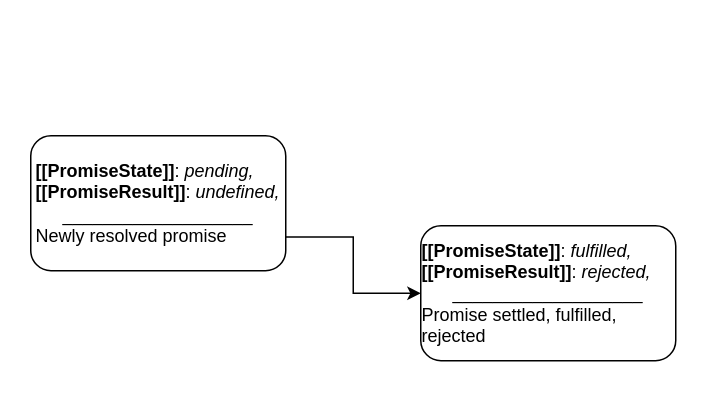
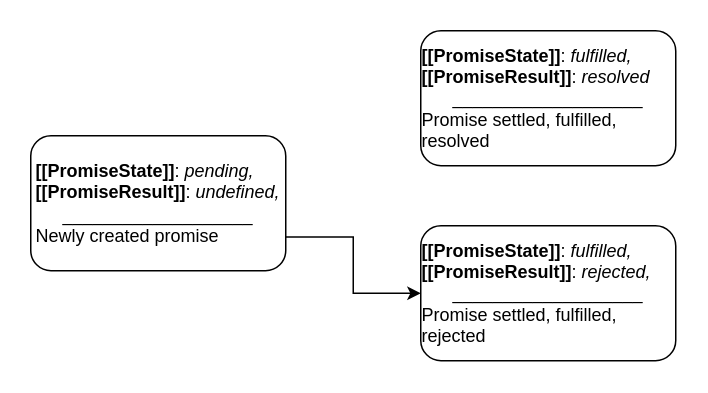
node "[[PromiseState]]: fulfilled, [[PromiseResult]]: resolved ___________________ Promise settled, fulfilled, resolved": added
node "[[PromiseState]]: pending, [[PromiseResult]]: undefined, ___________________ Newly resolved promise": label "[[PromiseState]]: pending, [[PromiseResult]]: undefined, ___________________ Newly resolved promise" -> "[[PromiseState]]: pending, [[PromiseResult]]: undefined, ___________________ Newly created promise"
